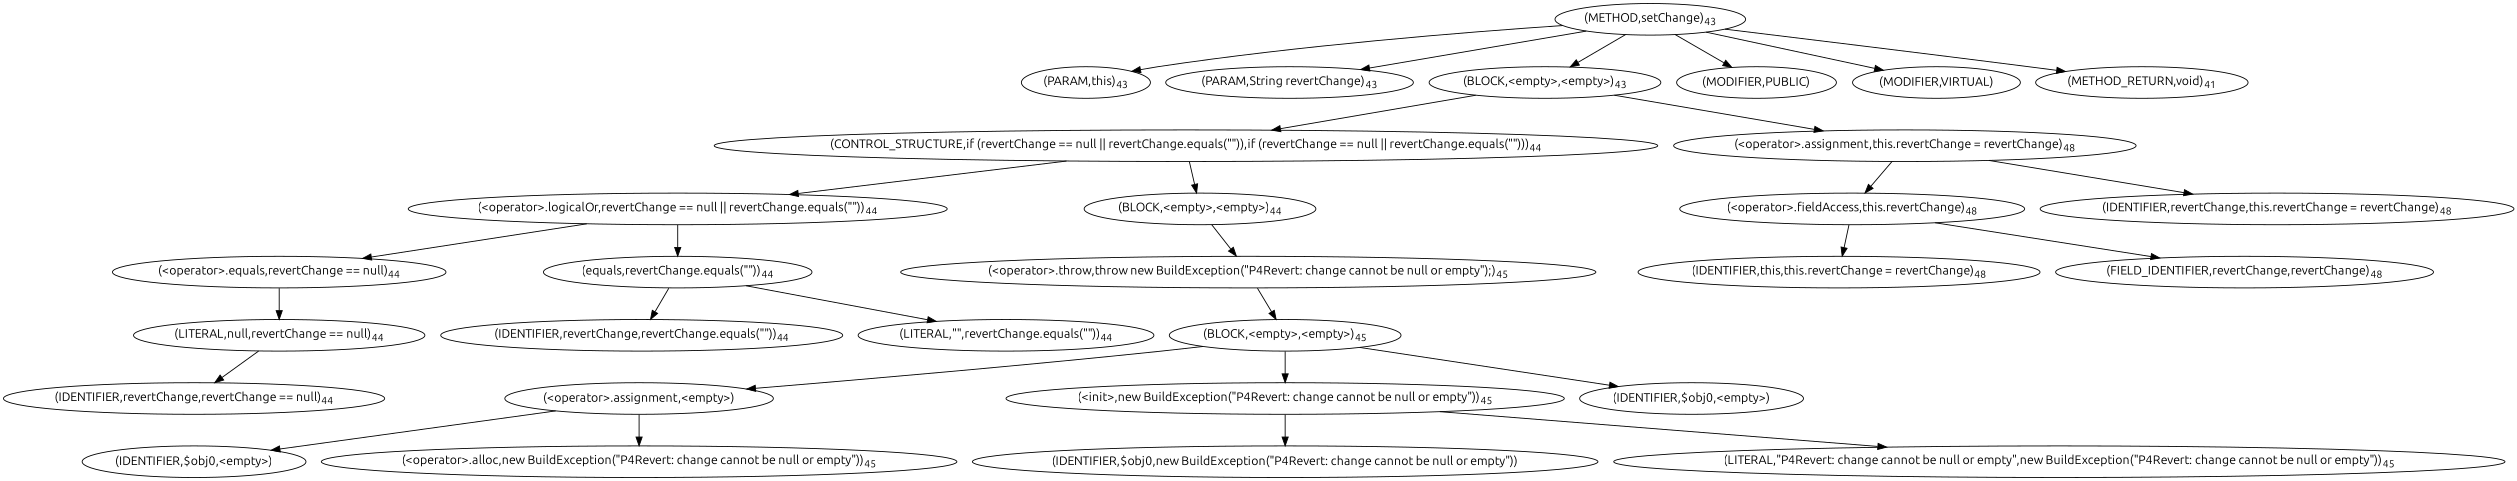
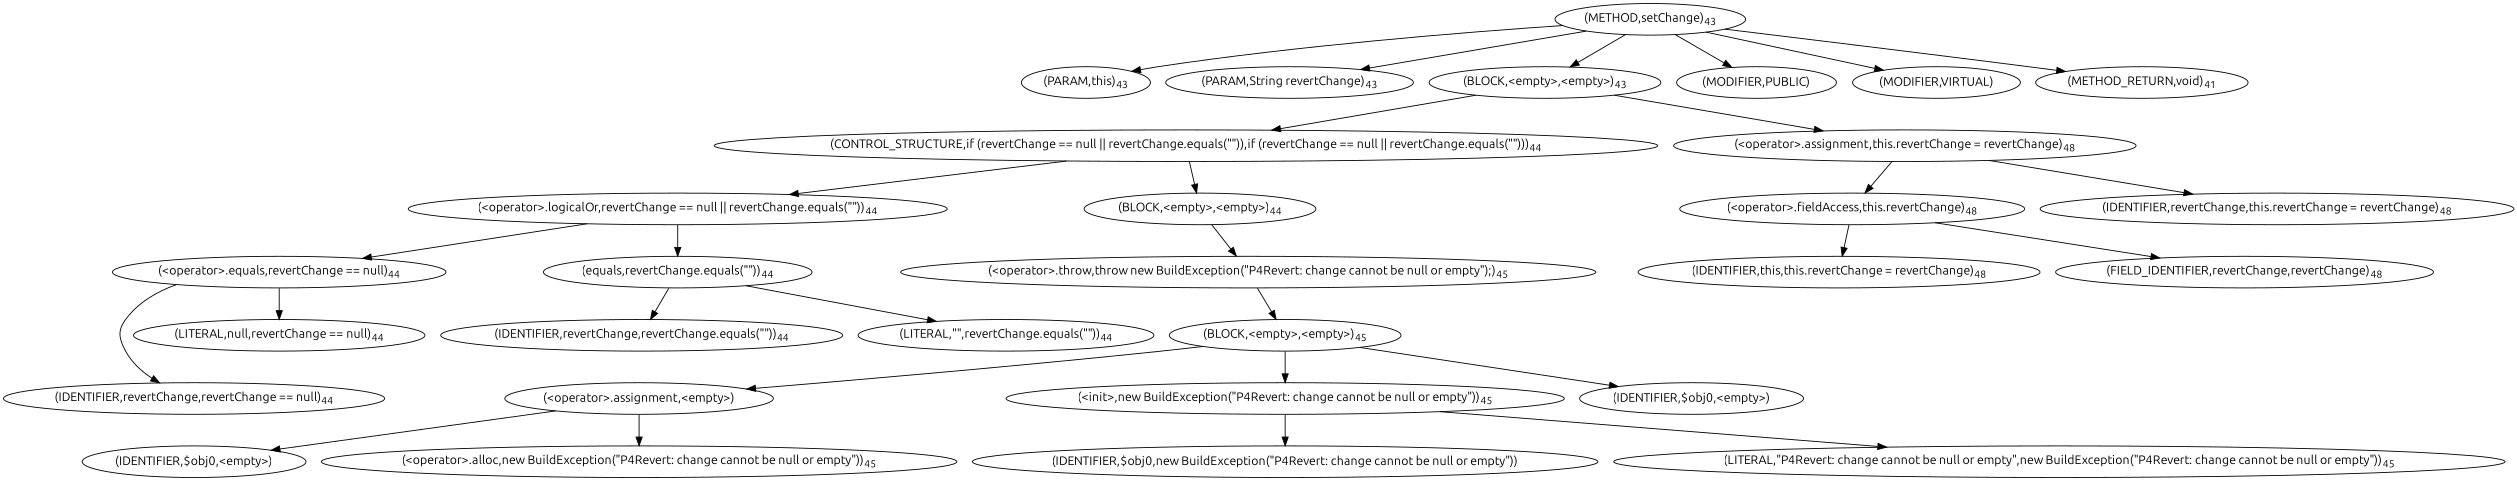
edge "(LITERAL,null,revertChange == null)" -> "(IDENTIFIER,revertChange,revertChange == null)": now "(<operator>.equals,revertChange == null)" -> "(IDENTIFIER,revertChange,revertChange == null)"
